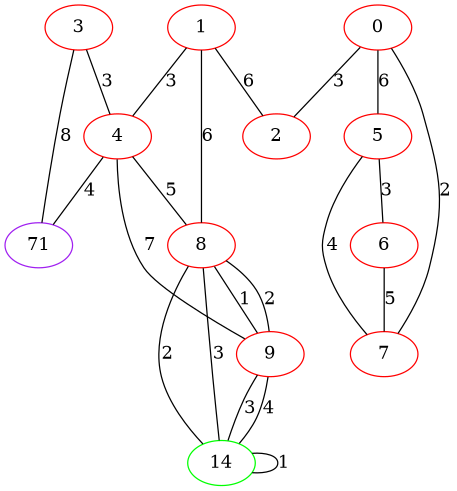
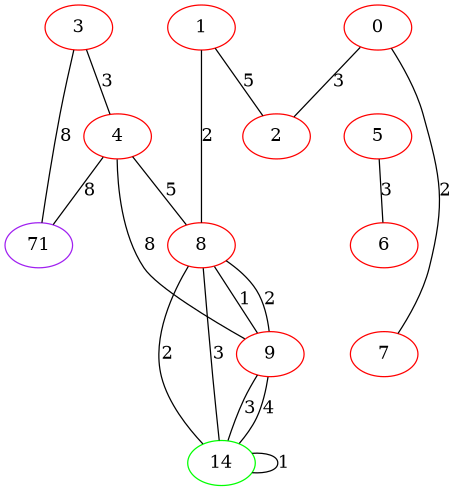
edge "1" -- "4": removed, label "3"
edge "1" -- "2": label "6" -> "5"
edge "0" -- "5": removed, label "6"
edge "1" -- "8": label "6" -> "2"
edge "4" -- "71": label "4" -> "8"
edge "4" -- "9": label "7" -> "8"
edge "5" -- "7": removed, label "4"
edge "6" -- "7": removed, label "5"
